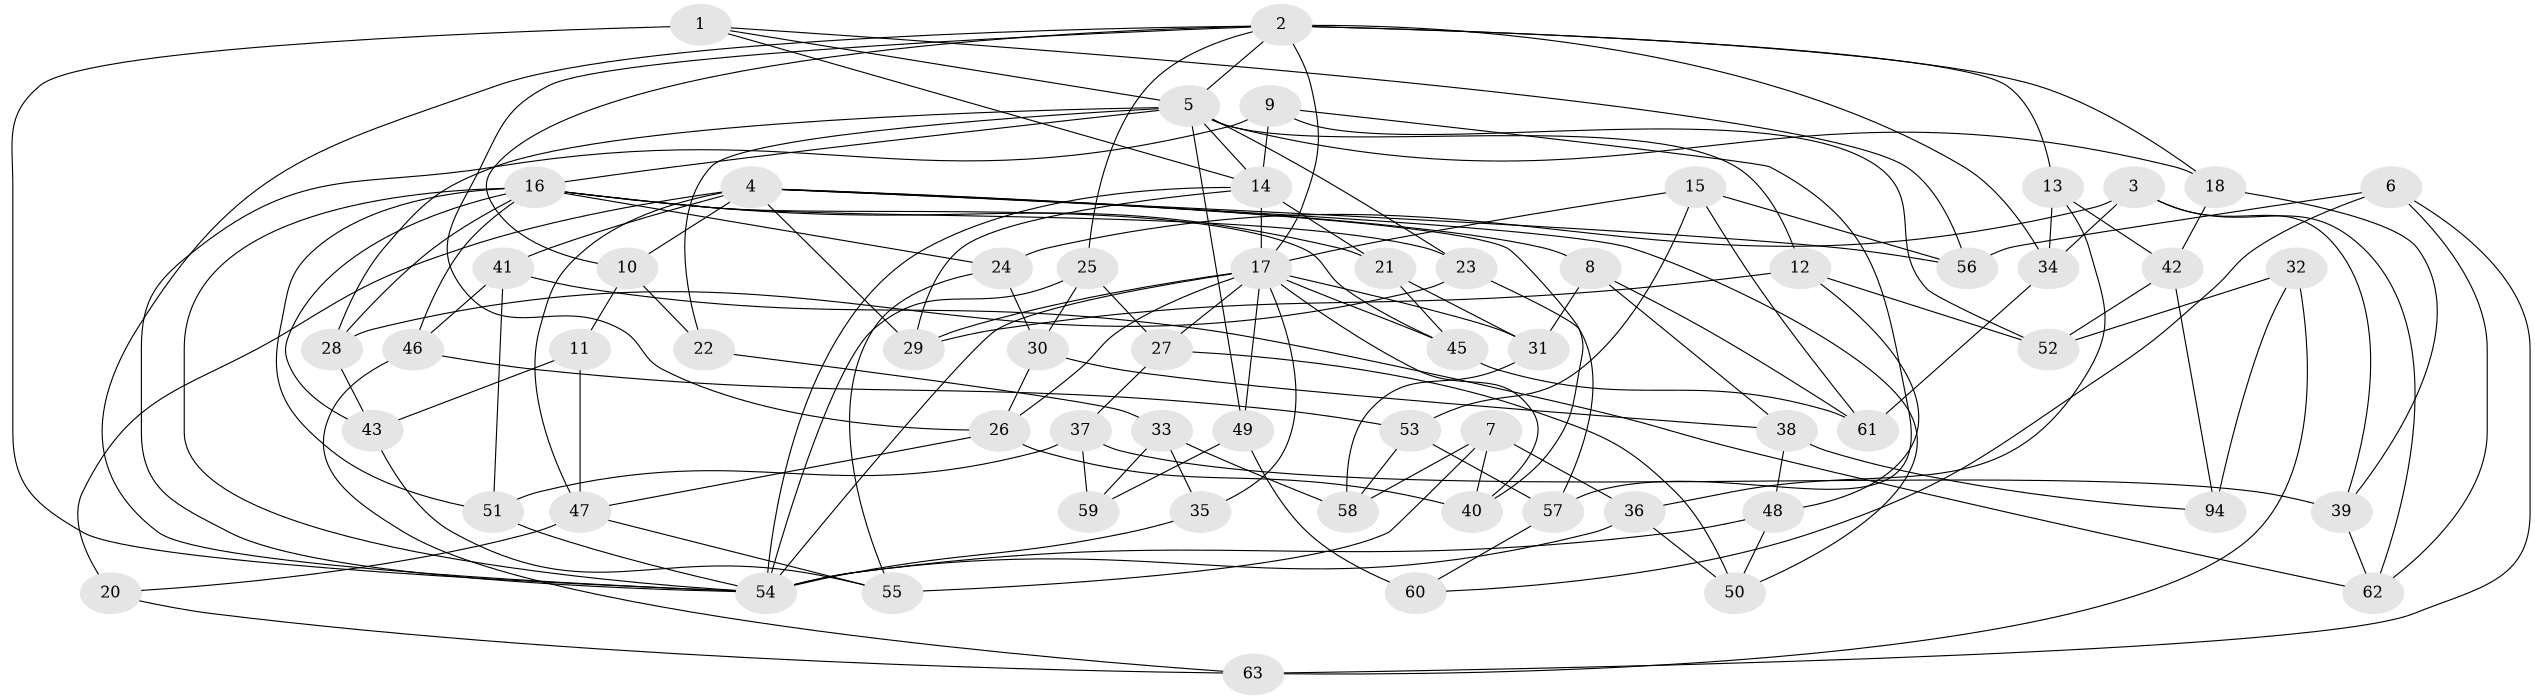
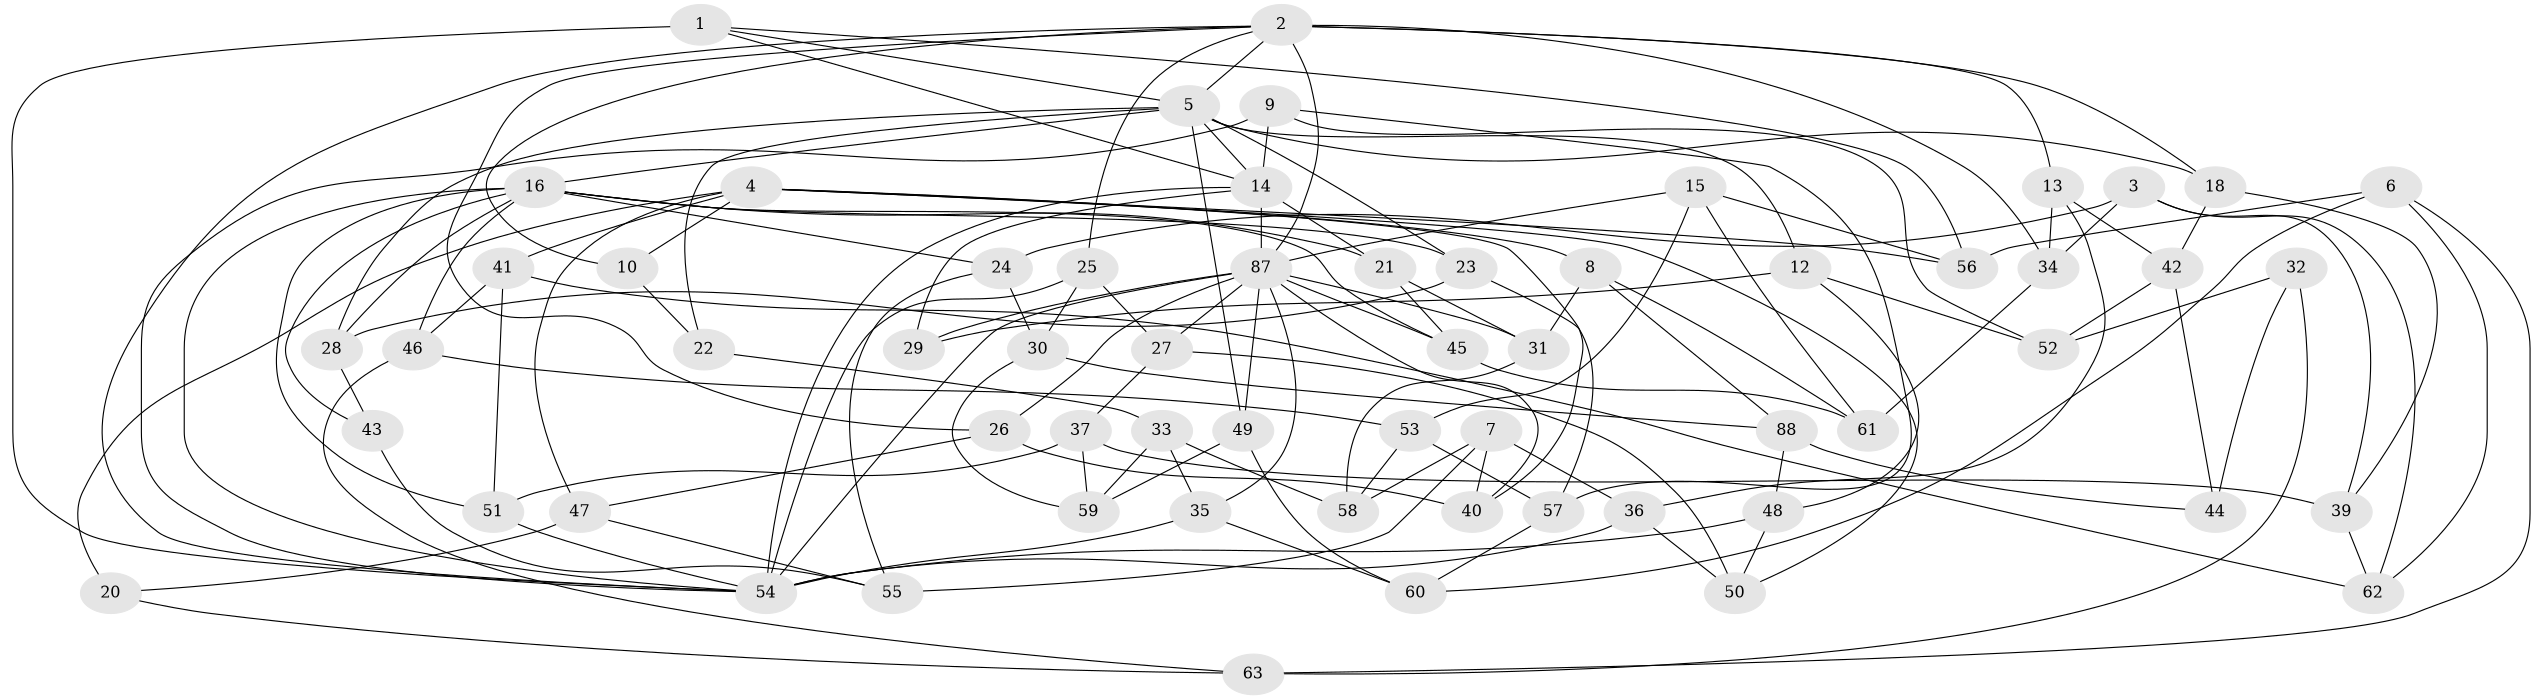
edge "4" -- "29": removed
node "17": label "17" -> "87"
node "11": removed
edge "30" -- "26": now "30" -- "59"
node "38": label "38" -> "88"
node "94": label "94" -> "44"
edge "35" -- "60": added
